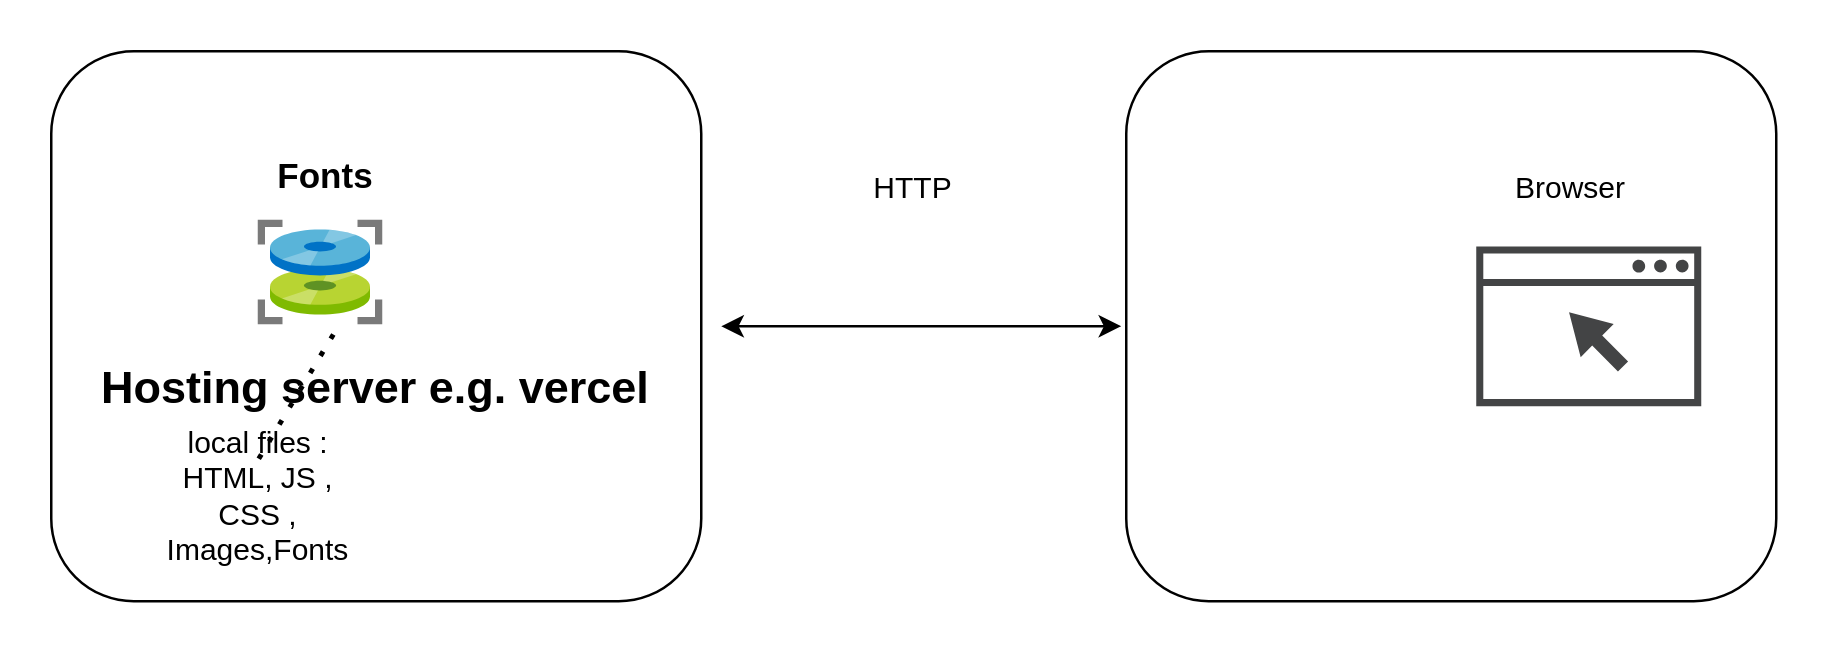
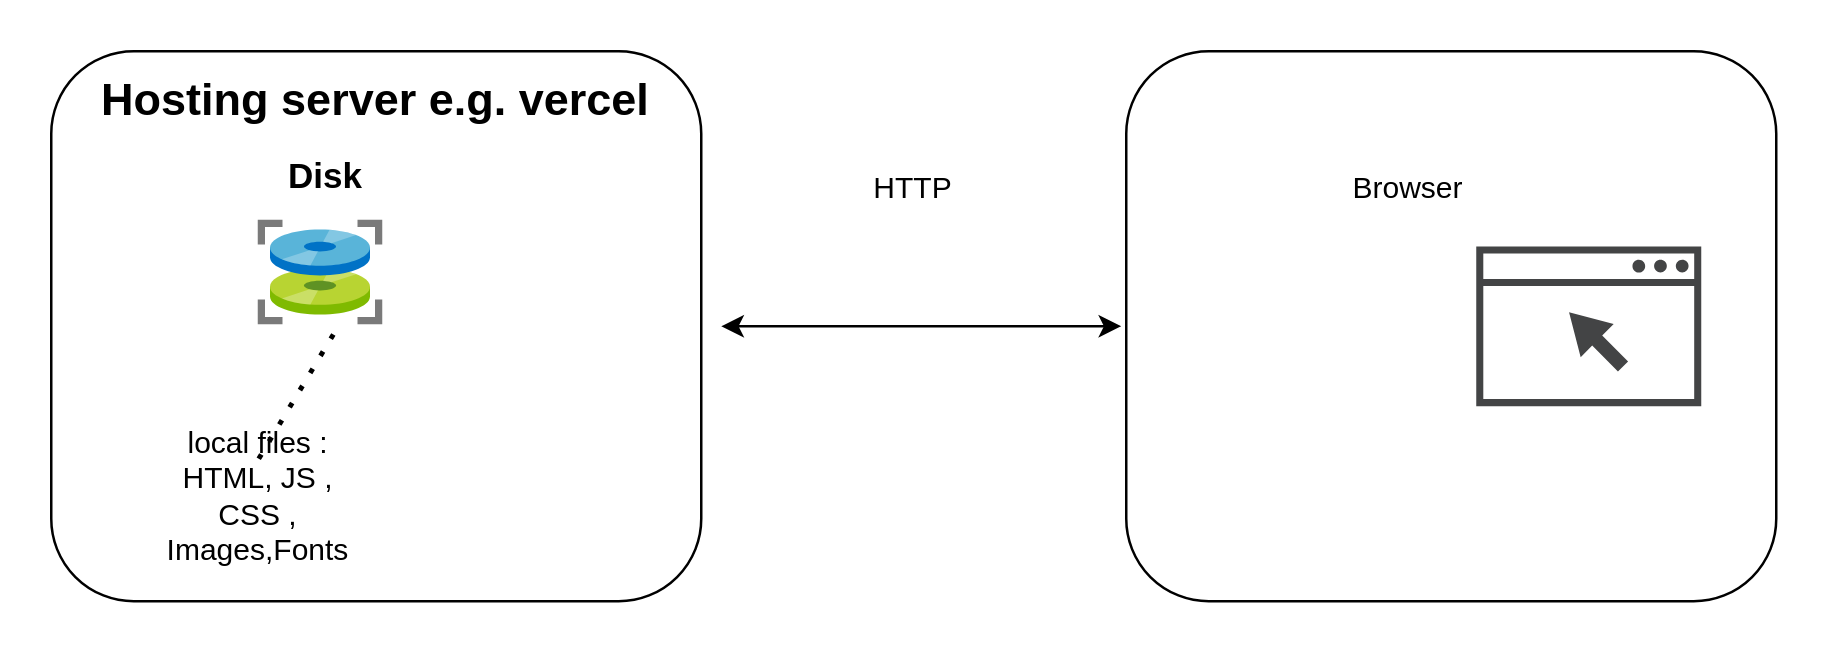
node "Fonts": label "Fonts" -> "Disk"
node "Browser": moved (1570, 188) -> (1408, 188)
node "Hosting server e.g. vercel": moved (376, 389) -> (376, 101)
